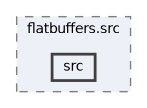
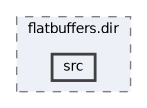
cluster "flatbuffers.src": label "flatbuffers.src" -> "flatbuffers.dir"
